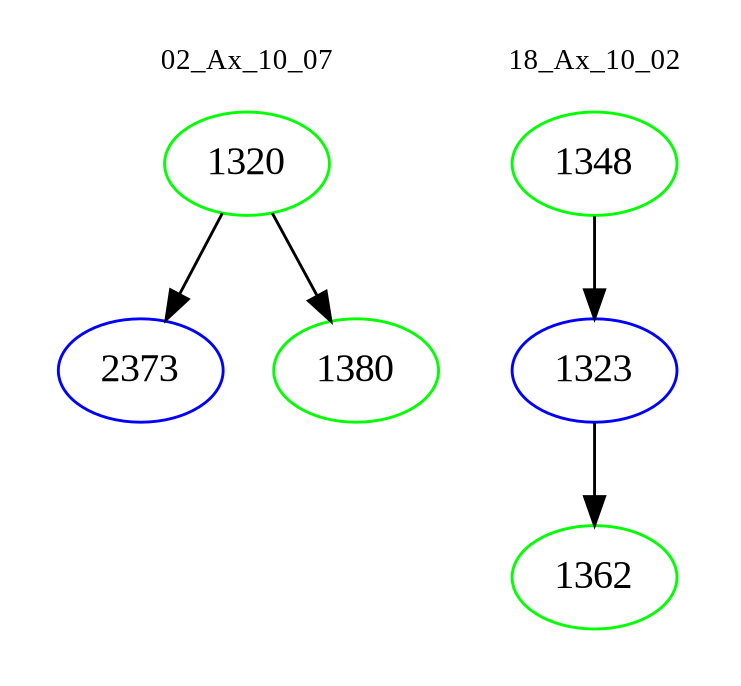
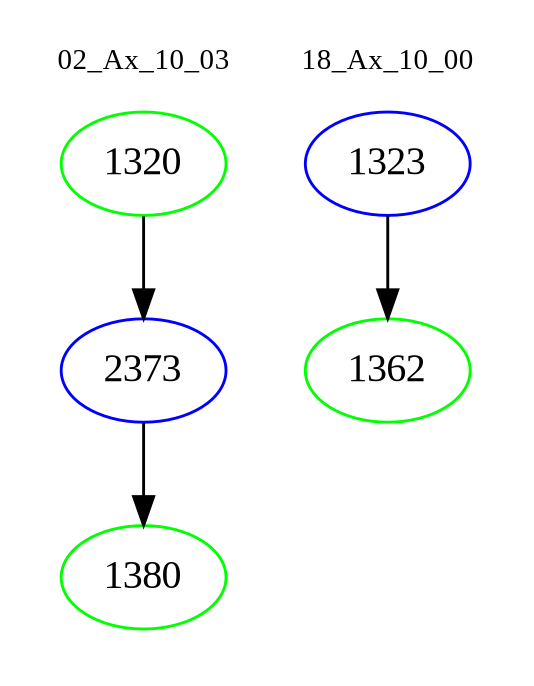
cluster "02_Ax_10_07": label "02_Ax_10_07" -> "02_Ax_10_03"
cluster "18_Ax_10_02": label "18_Ax_10_02" -> "18_Ax_10_00"
node "1348": removed
edge "1320" -> "1380": now "2373" -> "1380"
